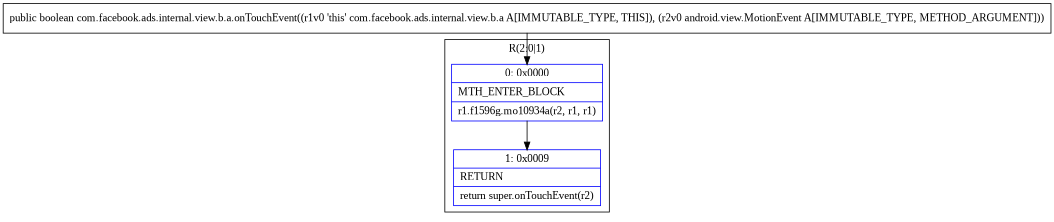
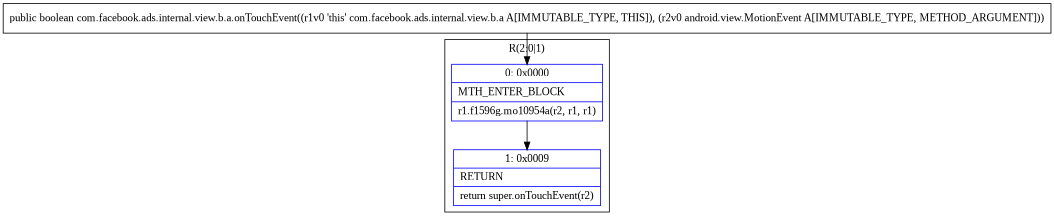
node "0: 0x0000": text "r1.f1596g.mo10934a(r2, r1, r1)" -> "r1.f1596g.mo10954a(r2, r1, r1)"
